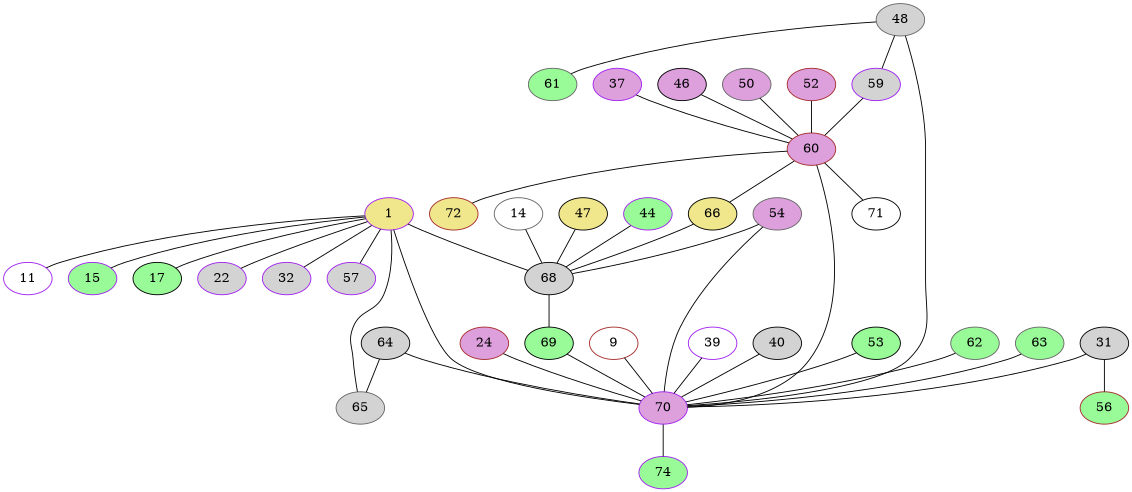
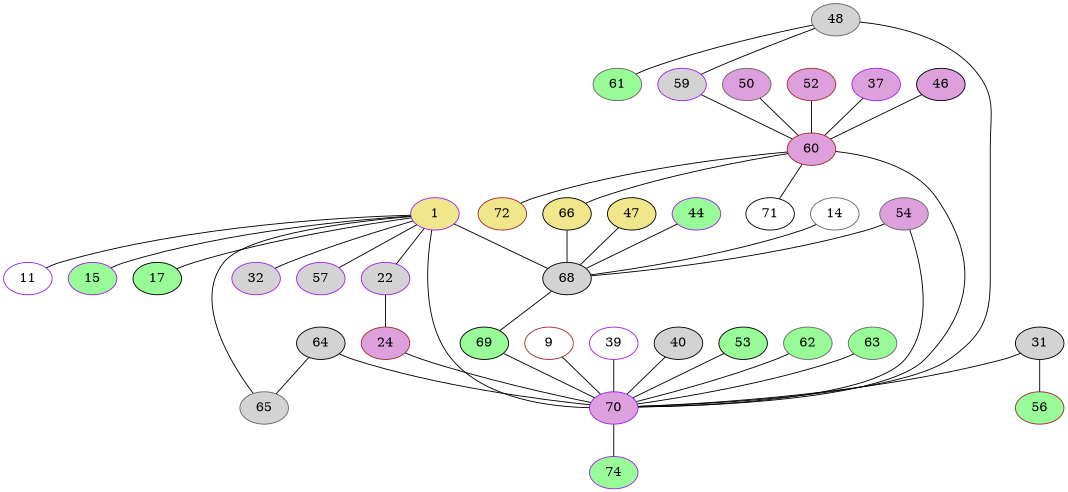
edge "22" -- "24": added
